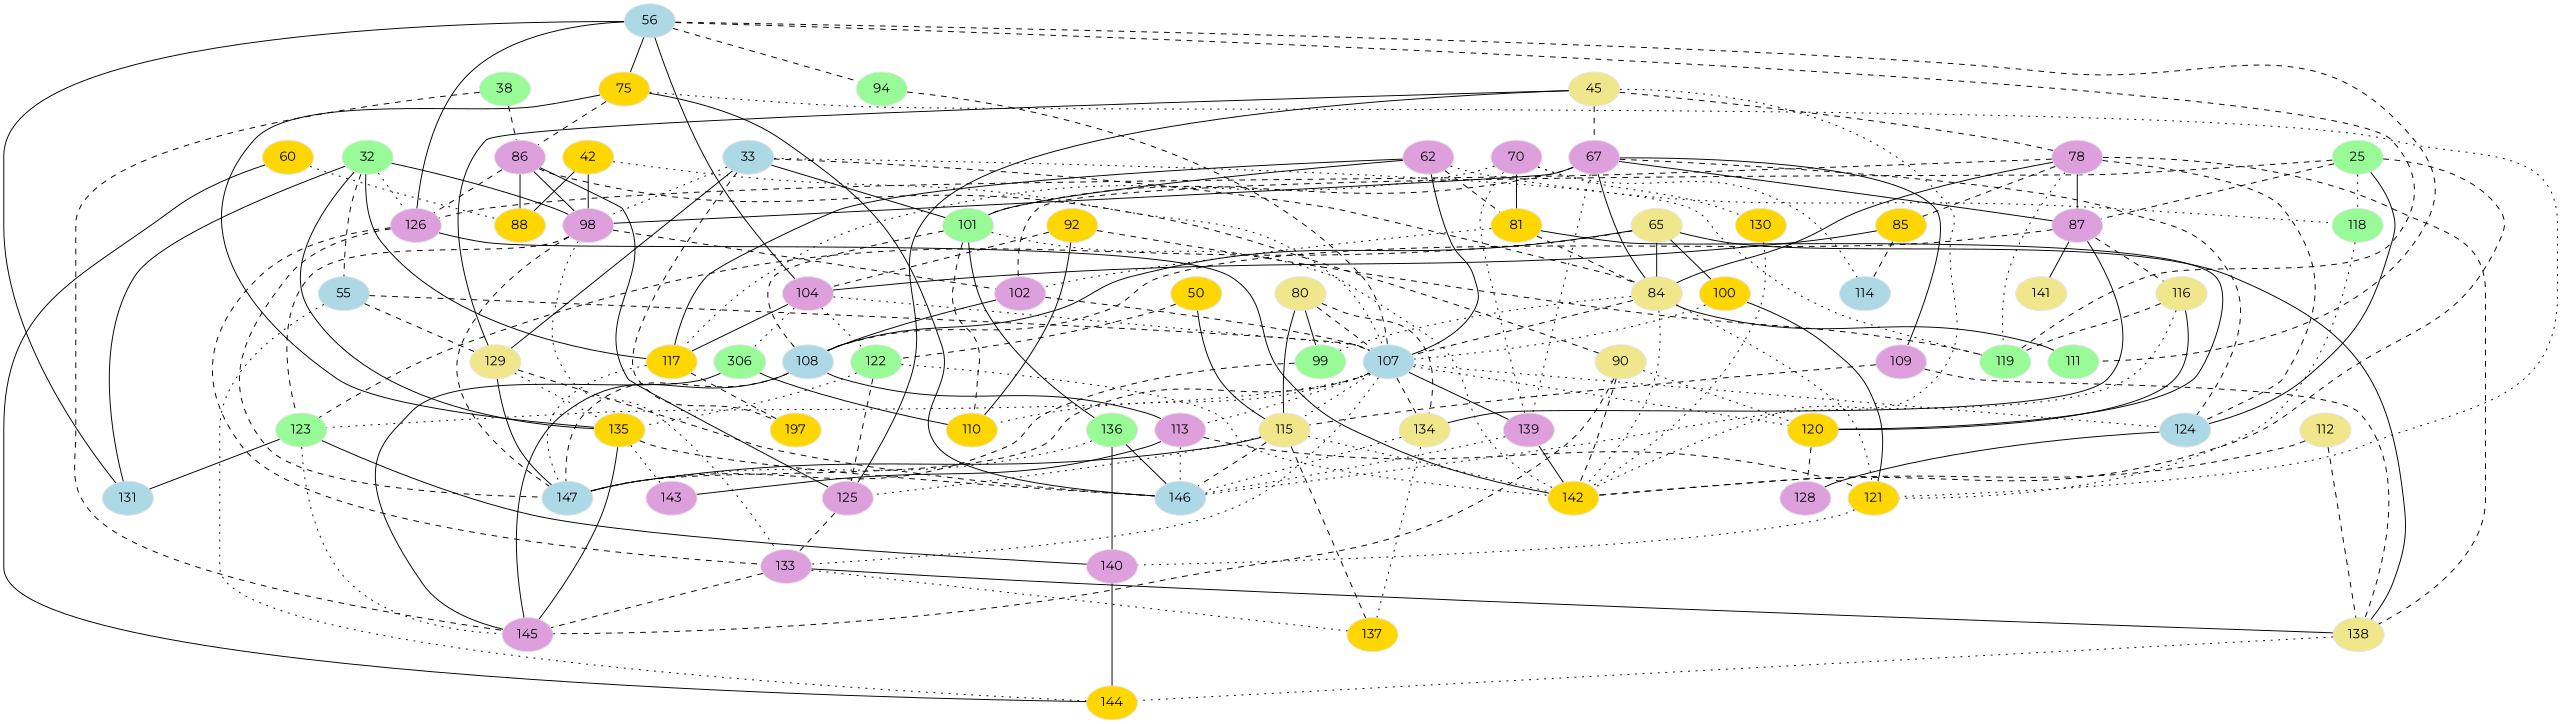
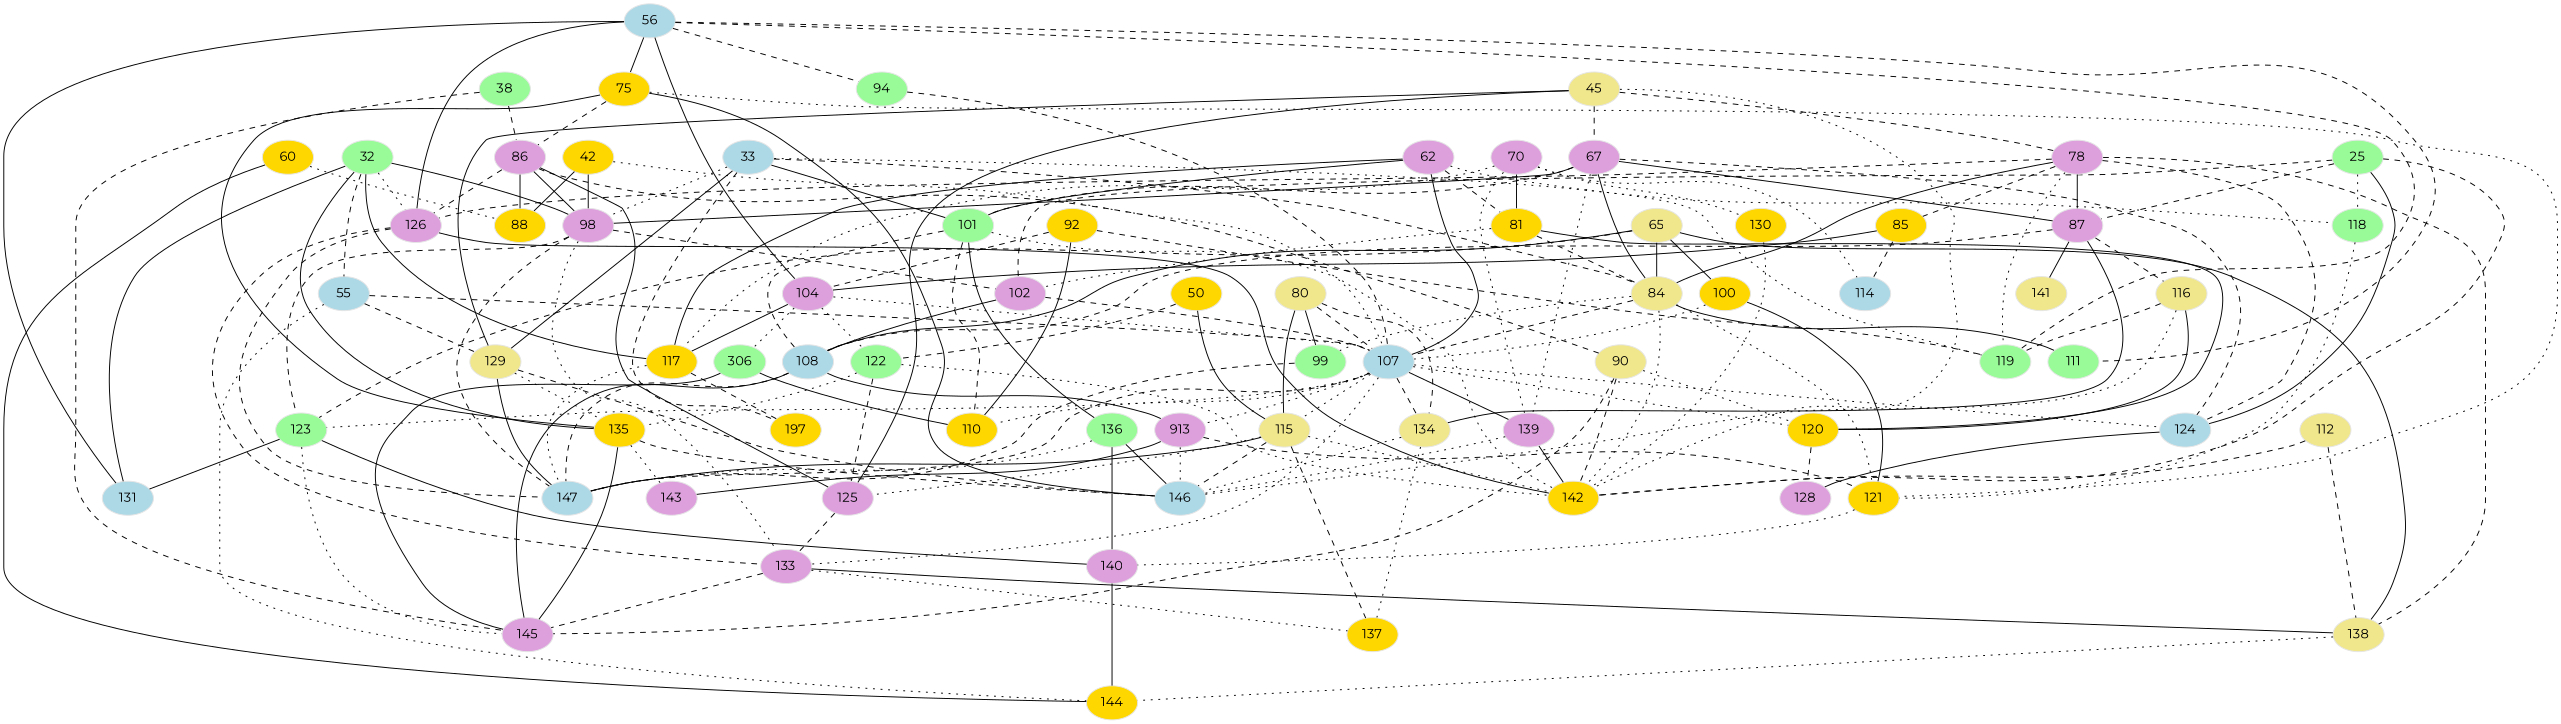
node "109": removed
node "113": label "113" -> "913"
